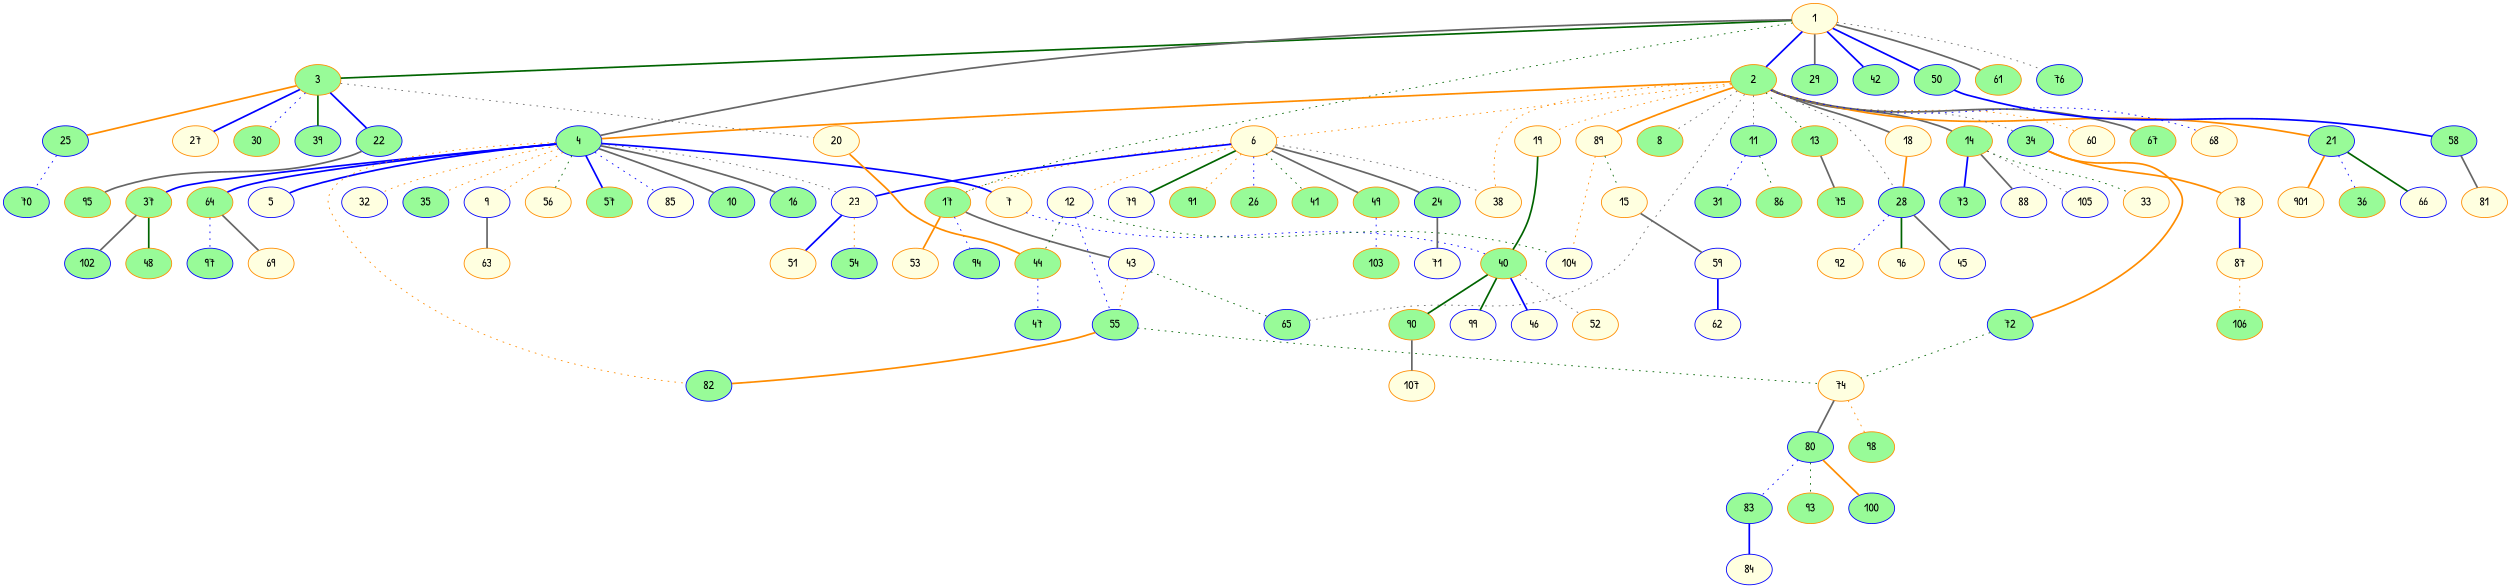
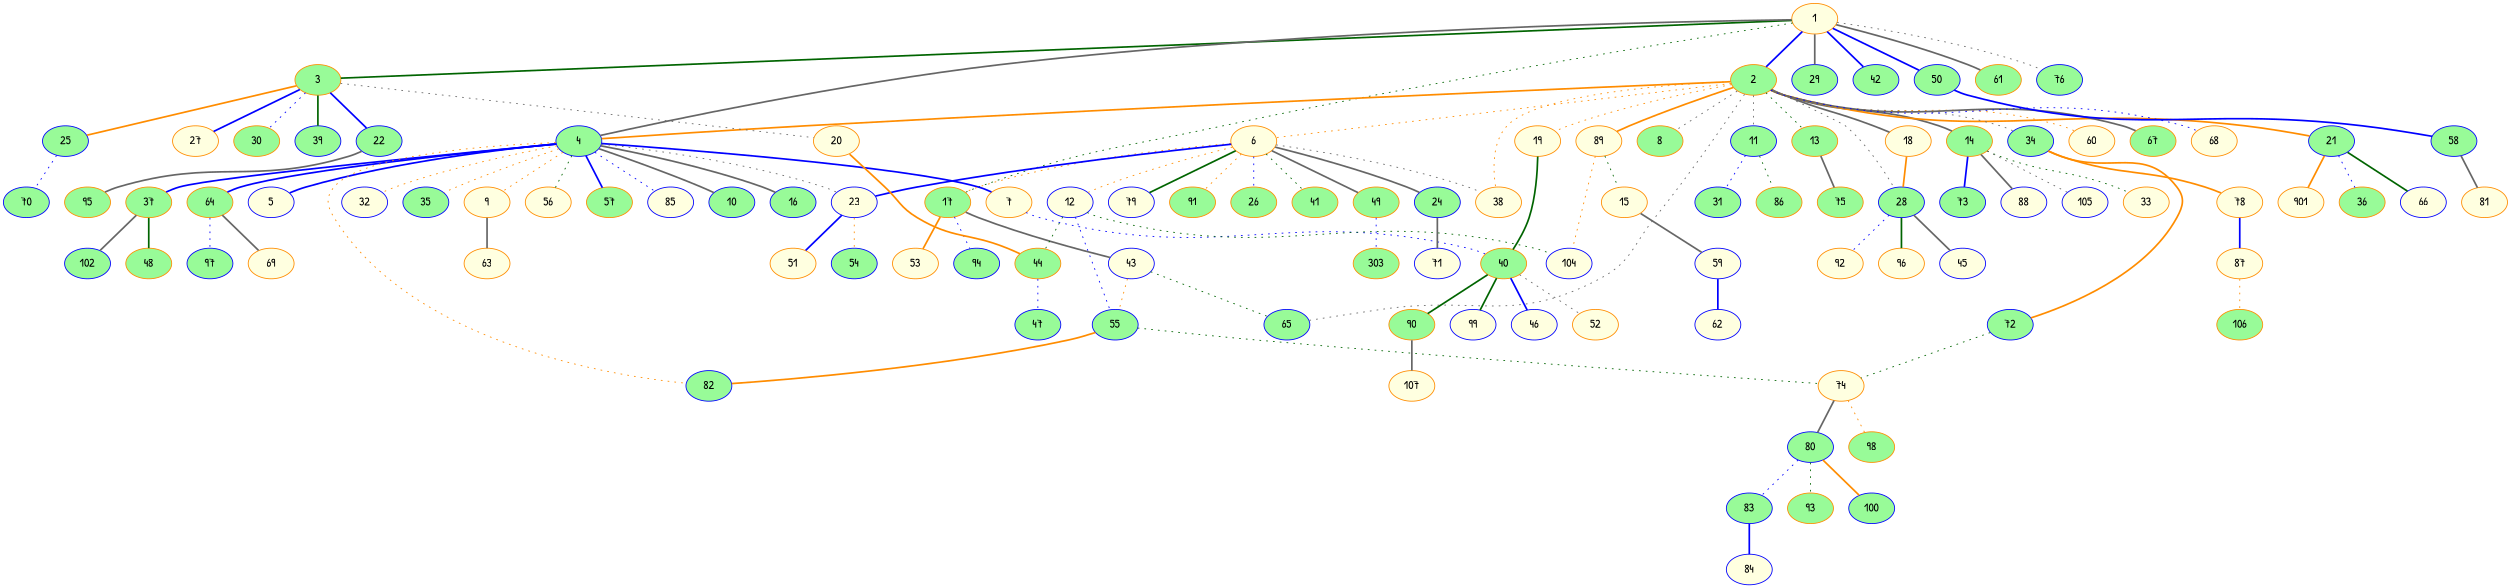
node "9": color blue -> darkorange
node "103": label "103" -> "303"
